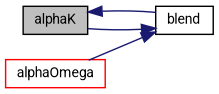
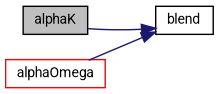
edge "blend" -> "alphaK": removed
